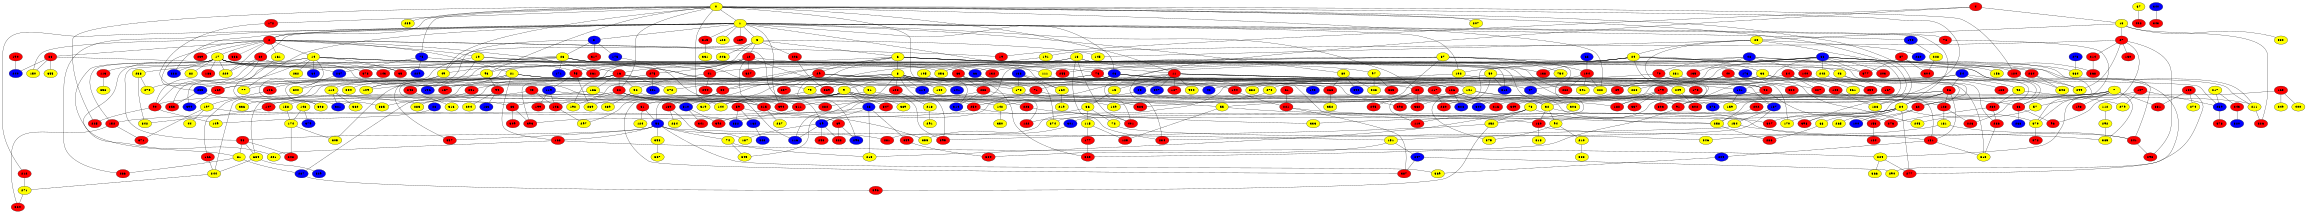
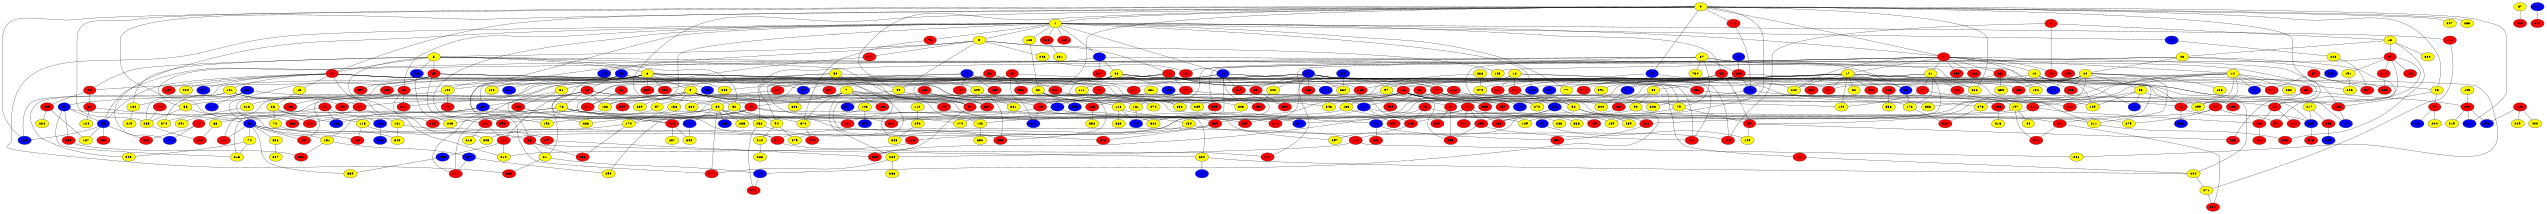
edge "1" -- "80": now "123" -- "80"
edge "14" -- "238": now "14" -- "278"
edge "9" -- "161": added
